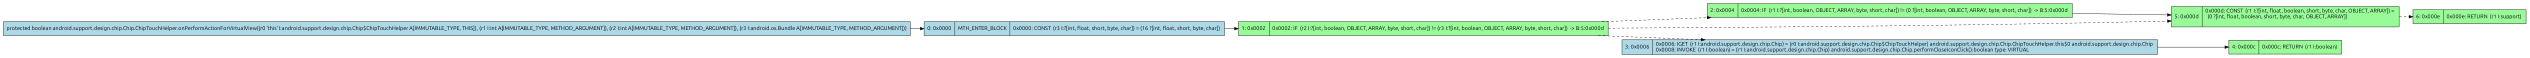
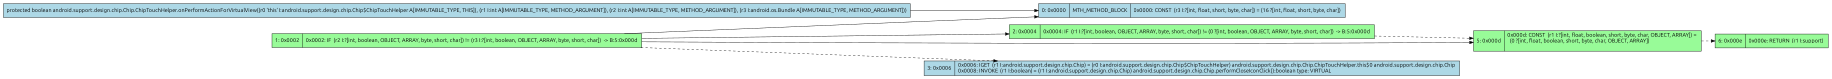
edge "2: 0x0004" -> "5: 0x000d": style solid -> dashed
edge "1: 0x0002" -> "2: 0x0004": style dashed -> solid
edge "1: 0x0002" -> "5: 0x000d": style dashed -> solid
node "0: 0x0000": text "MTH_ENTER_BLOCK" -> "MTH_METHOD_BLOCK"
edge "0: 0x0000" -> "1: 0x0002": reversed
node "4: 0x000c": removed
